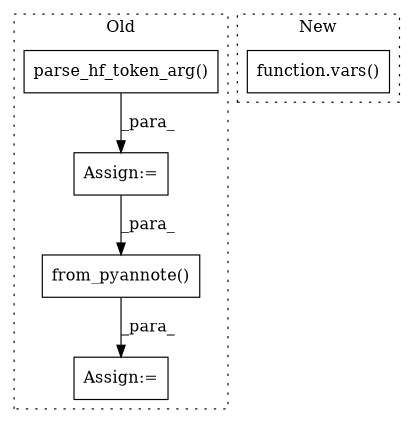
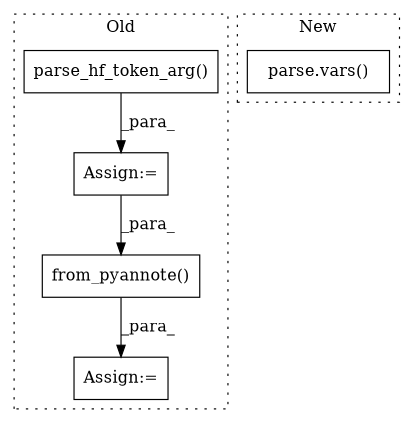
node "function.vars()": label "function.vars()" -> "parse.vars()"
